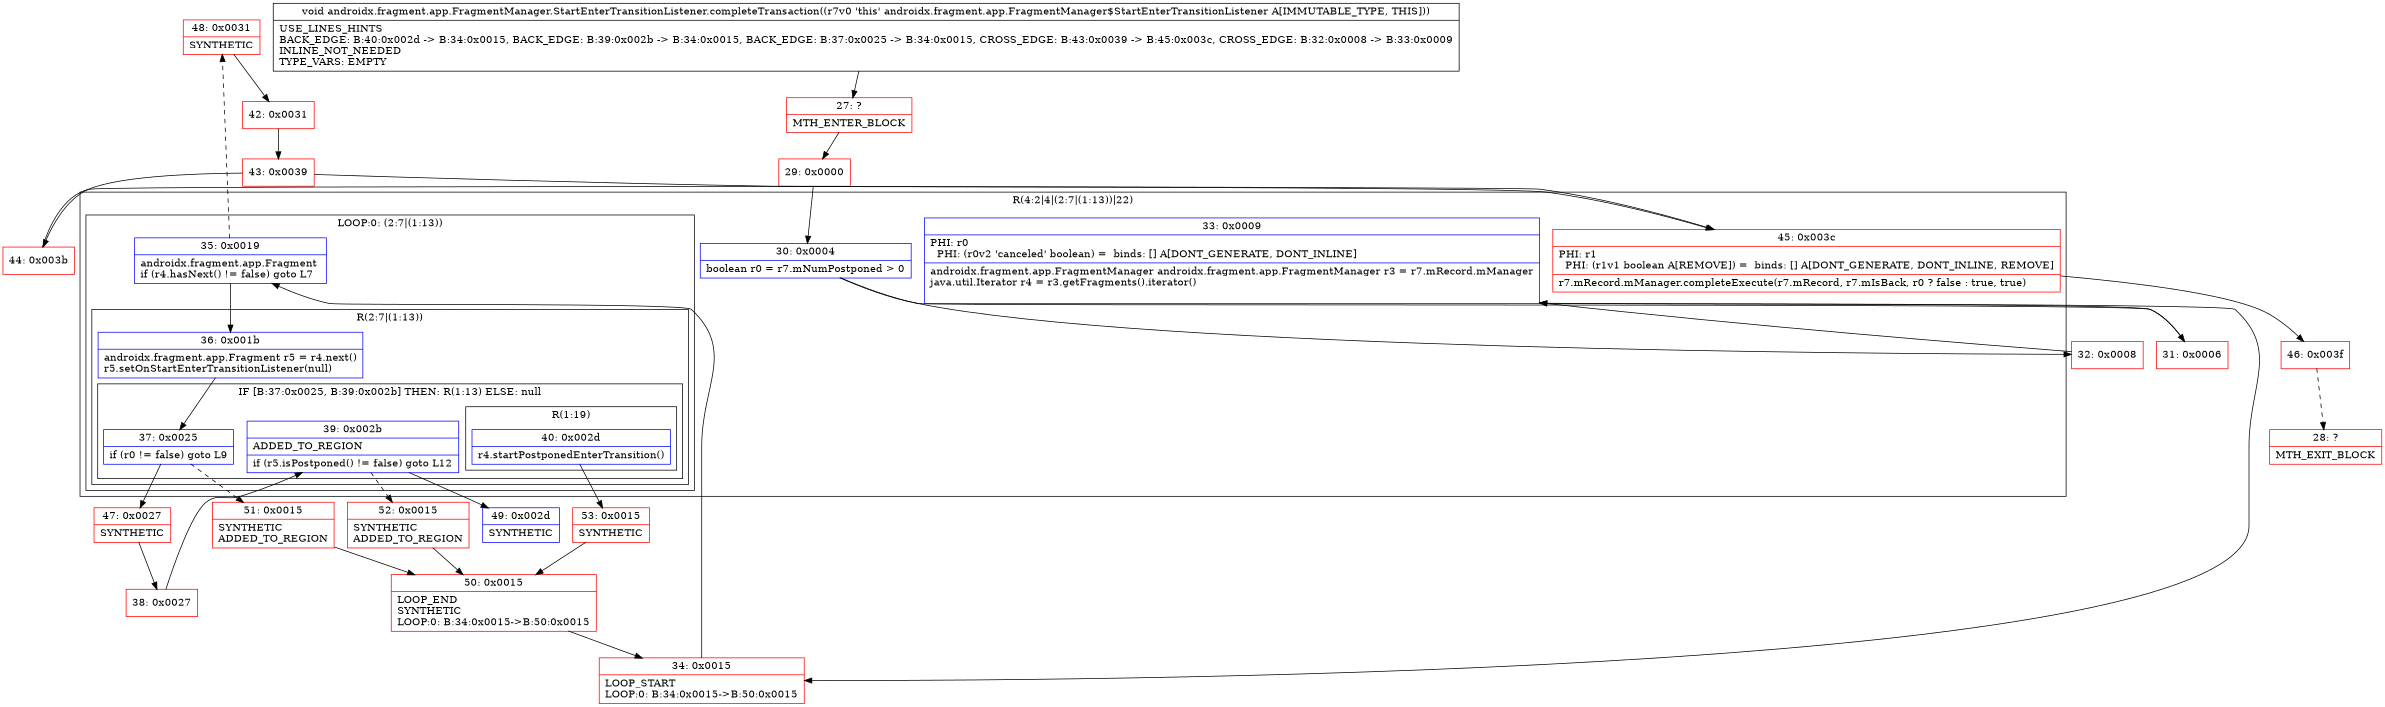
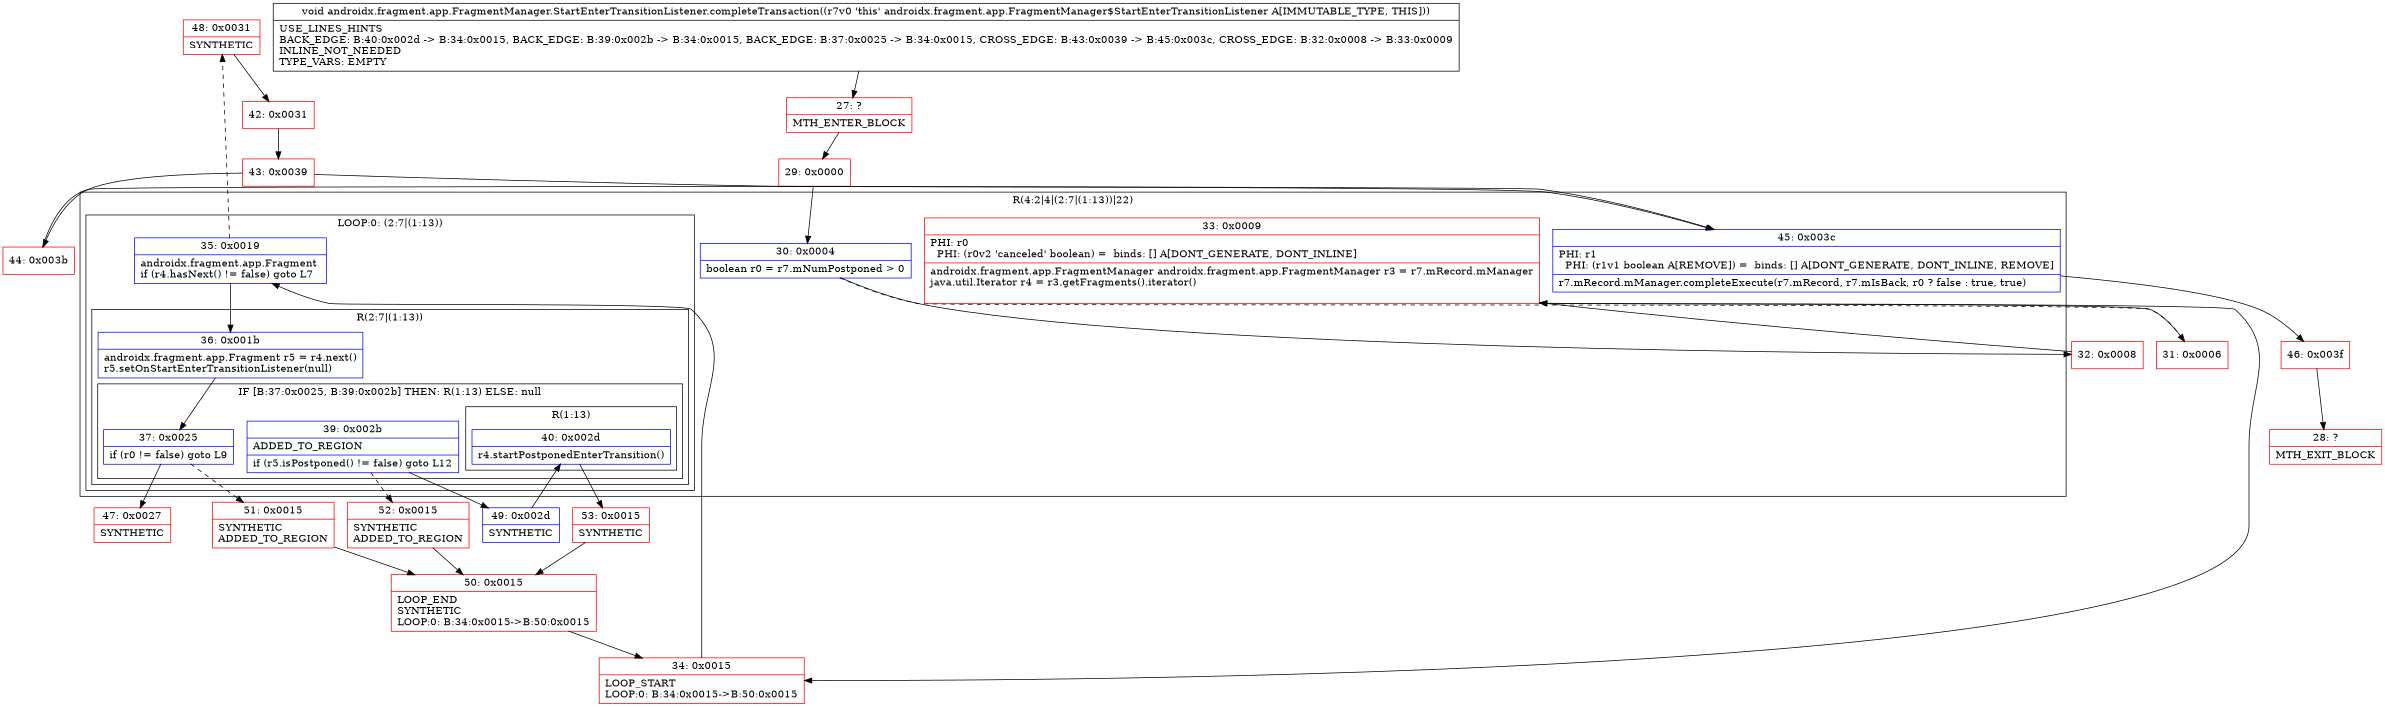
node "33: 0x0009": color blue -> red
node "45: 0x003c": color red -> blue
edge "30: 0x0004" -> "31: 0x0006": style solid -> dashed
edge "46: 0x003f" -> "28: ?": style dashed -> solid
cluster "R(1:19)": label "R(1:19)" -> "R(1:13)"
edge "49: 0x002d" -> "40: 0x002d": added
node "38: 0x0027": removed
